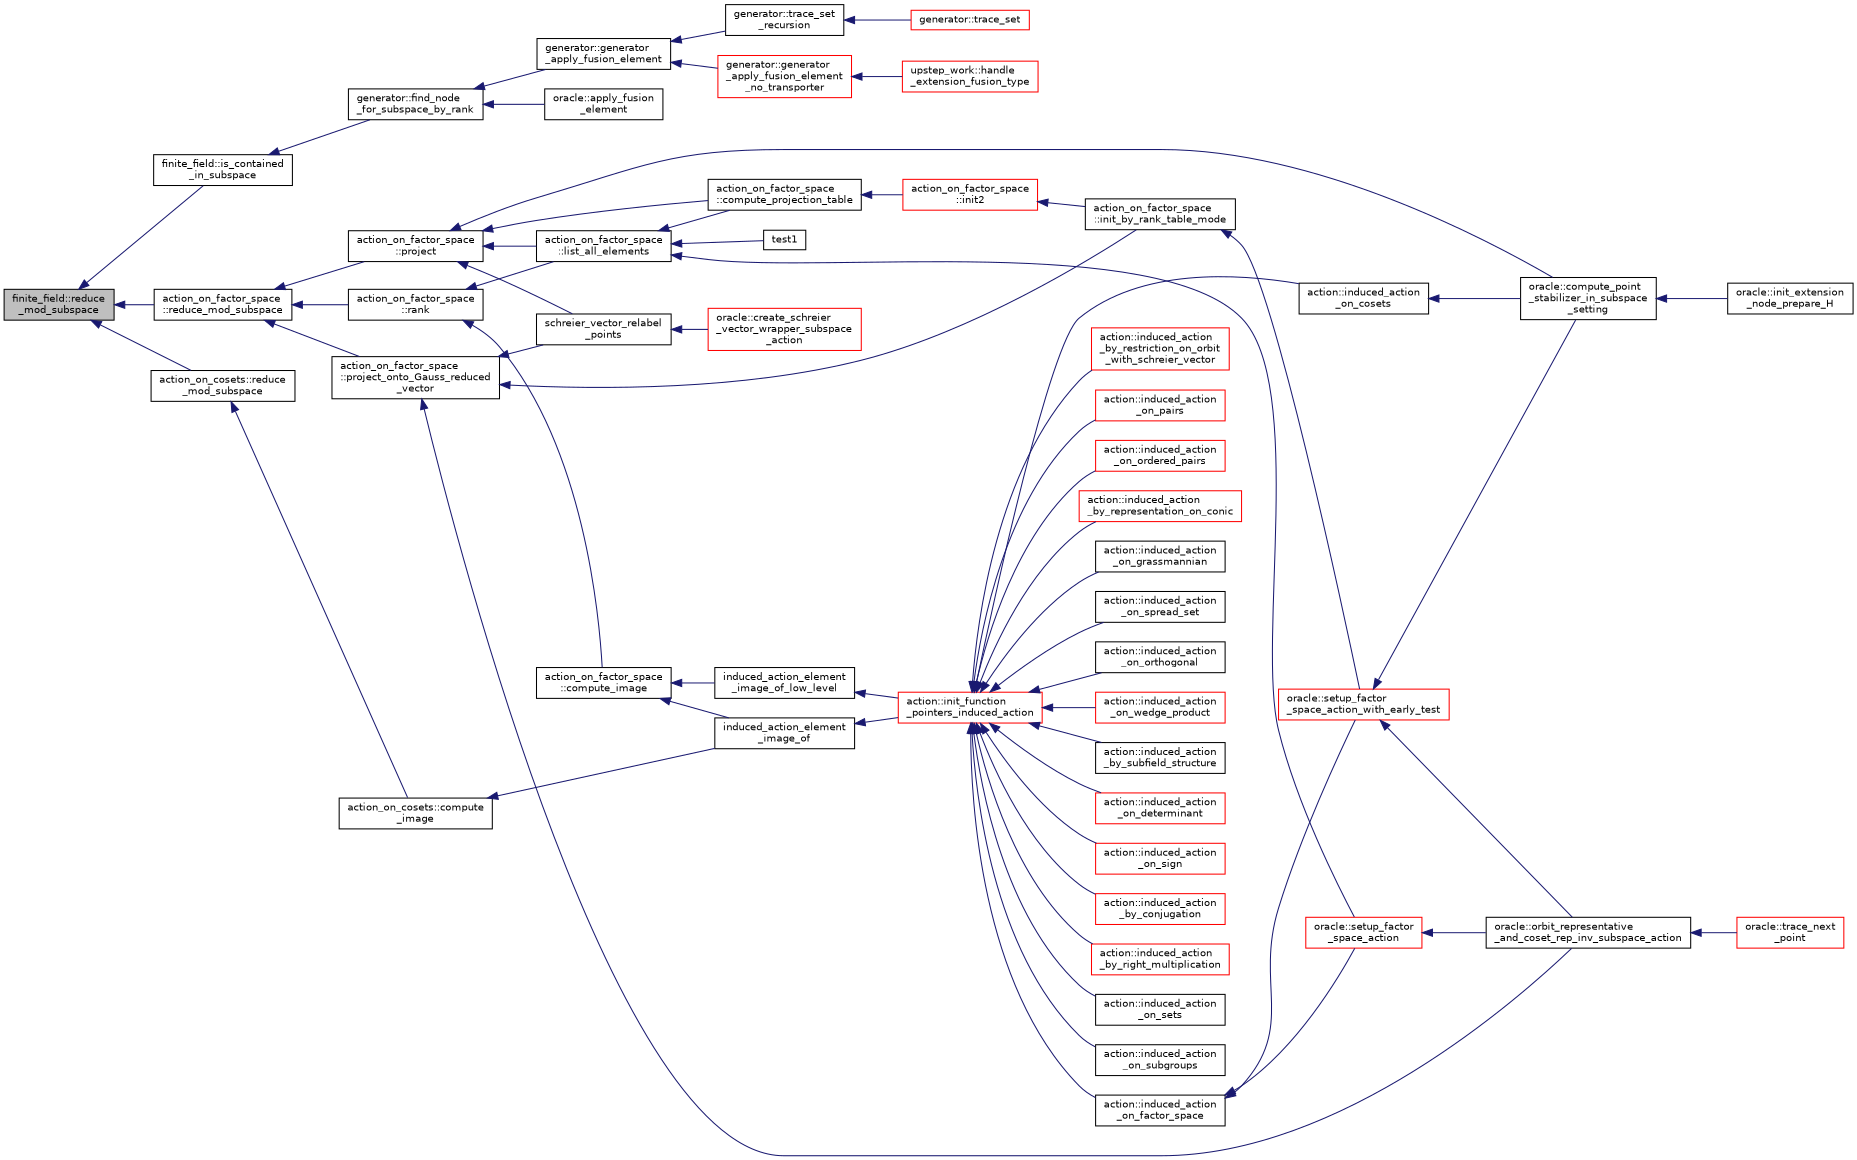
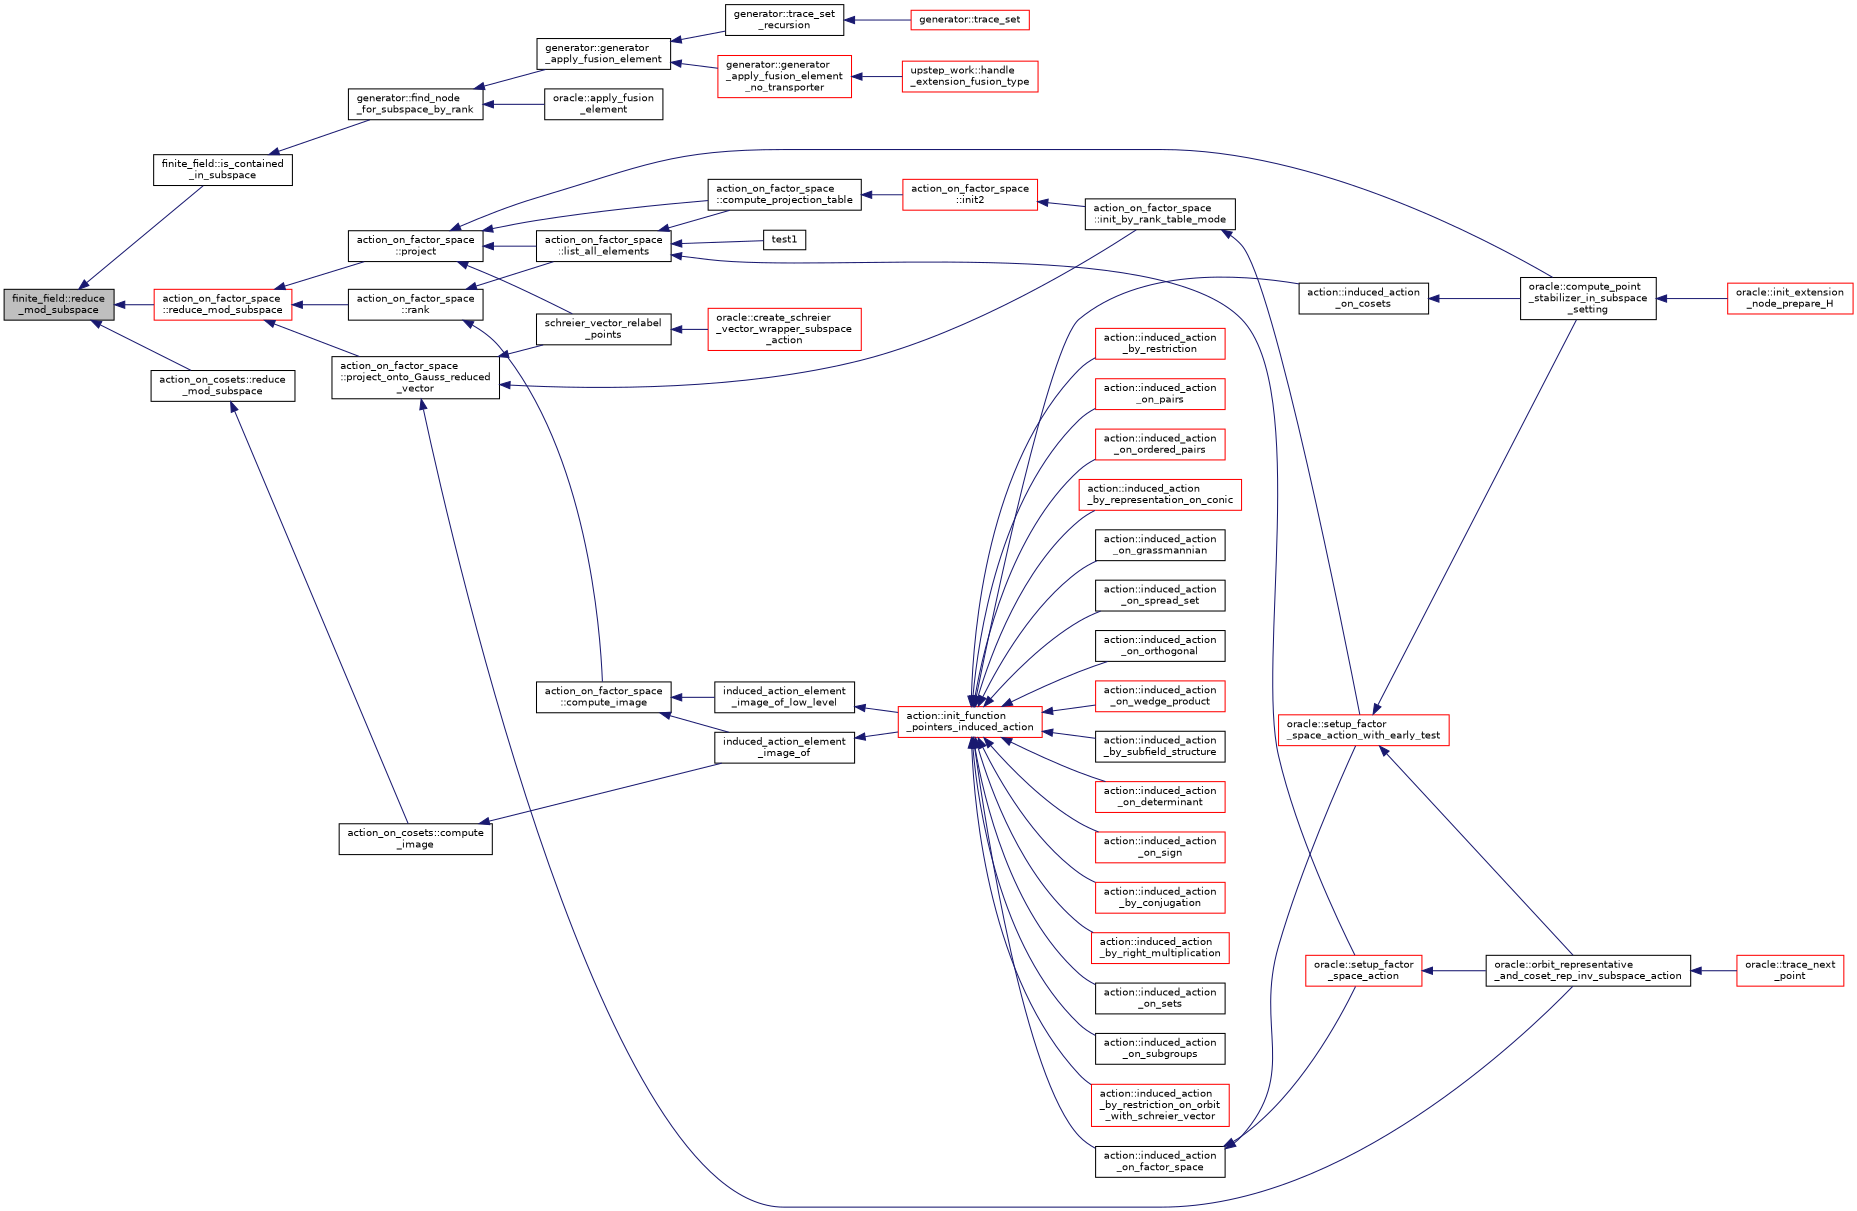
node "oracle::init_extension _node_prepare_H": color black -> red
node "action_on_factor_space ::reduce_mod_subspace": color black -> red
node "action::induced_action _by_restriction": added
